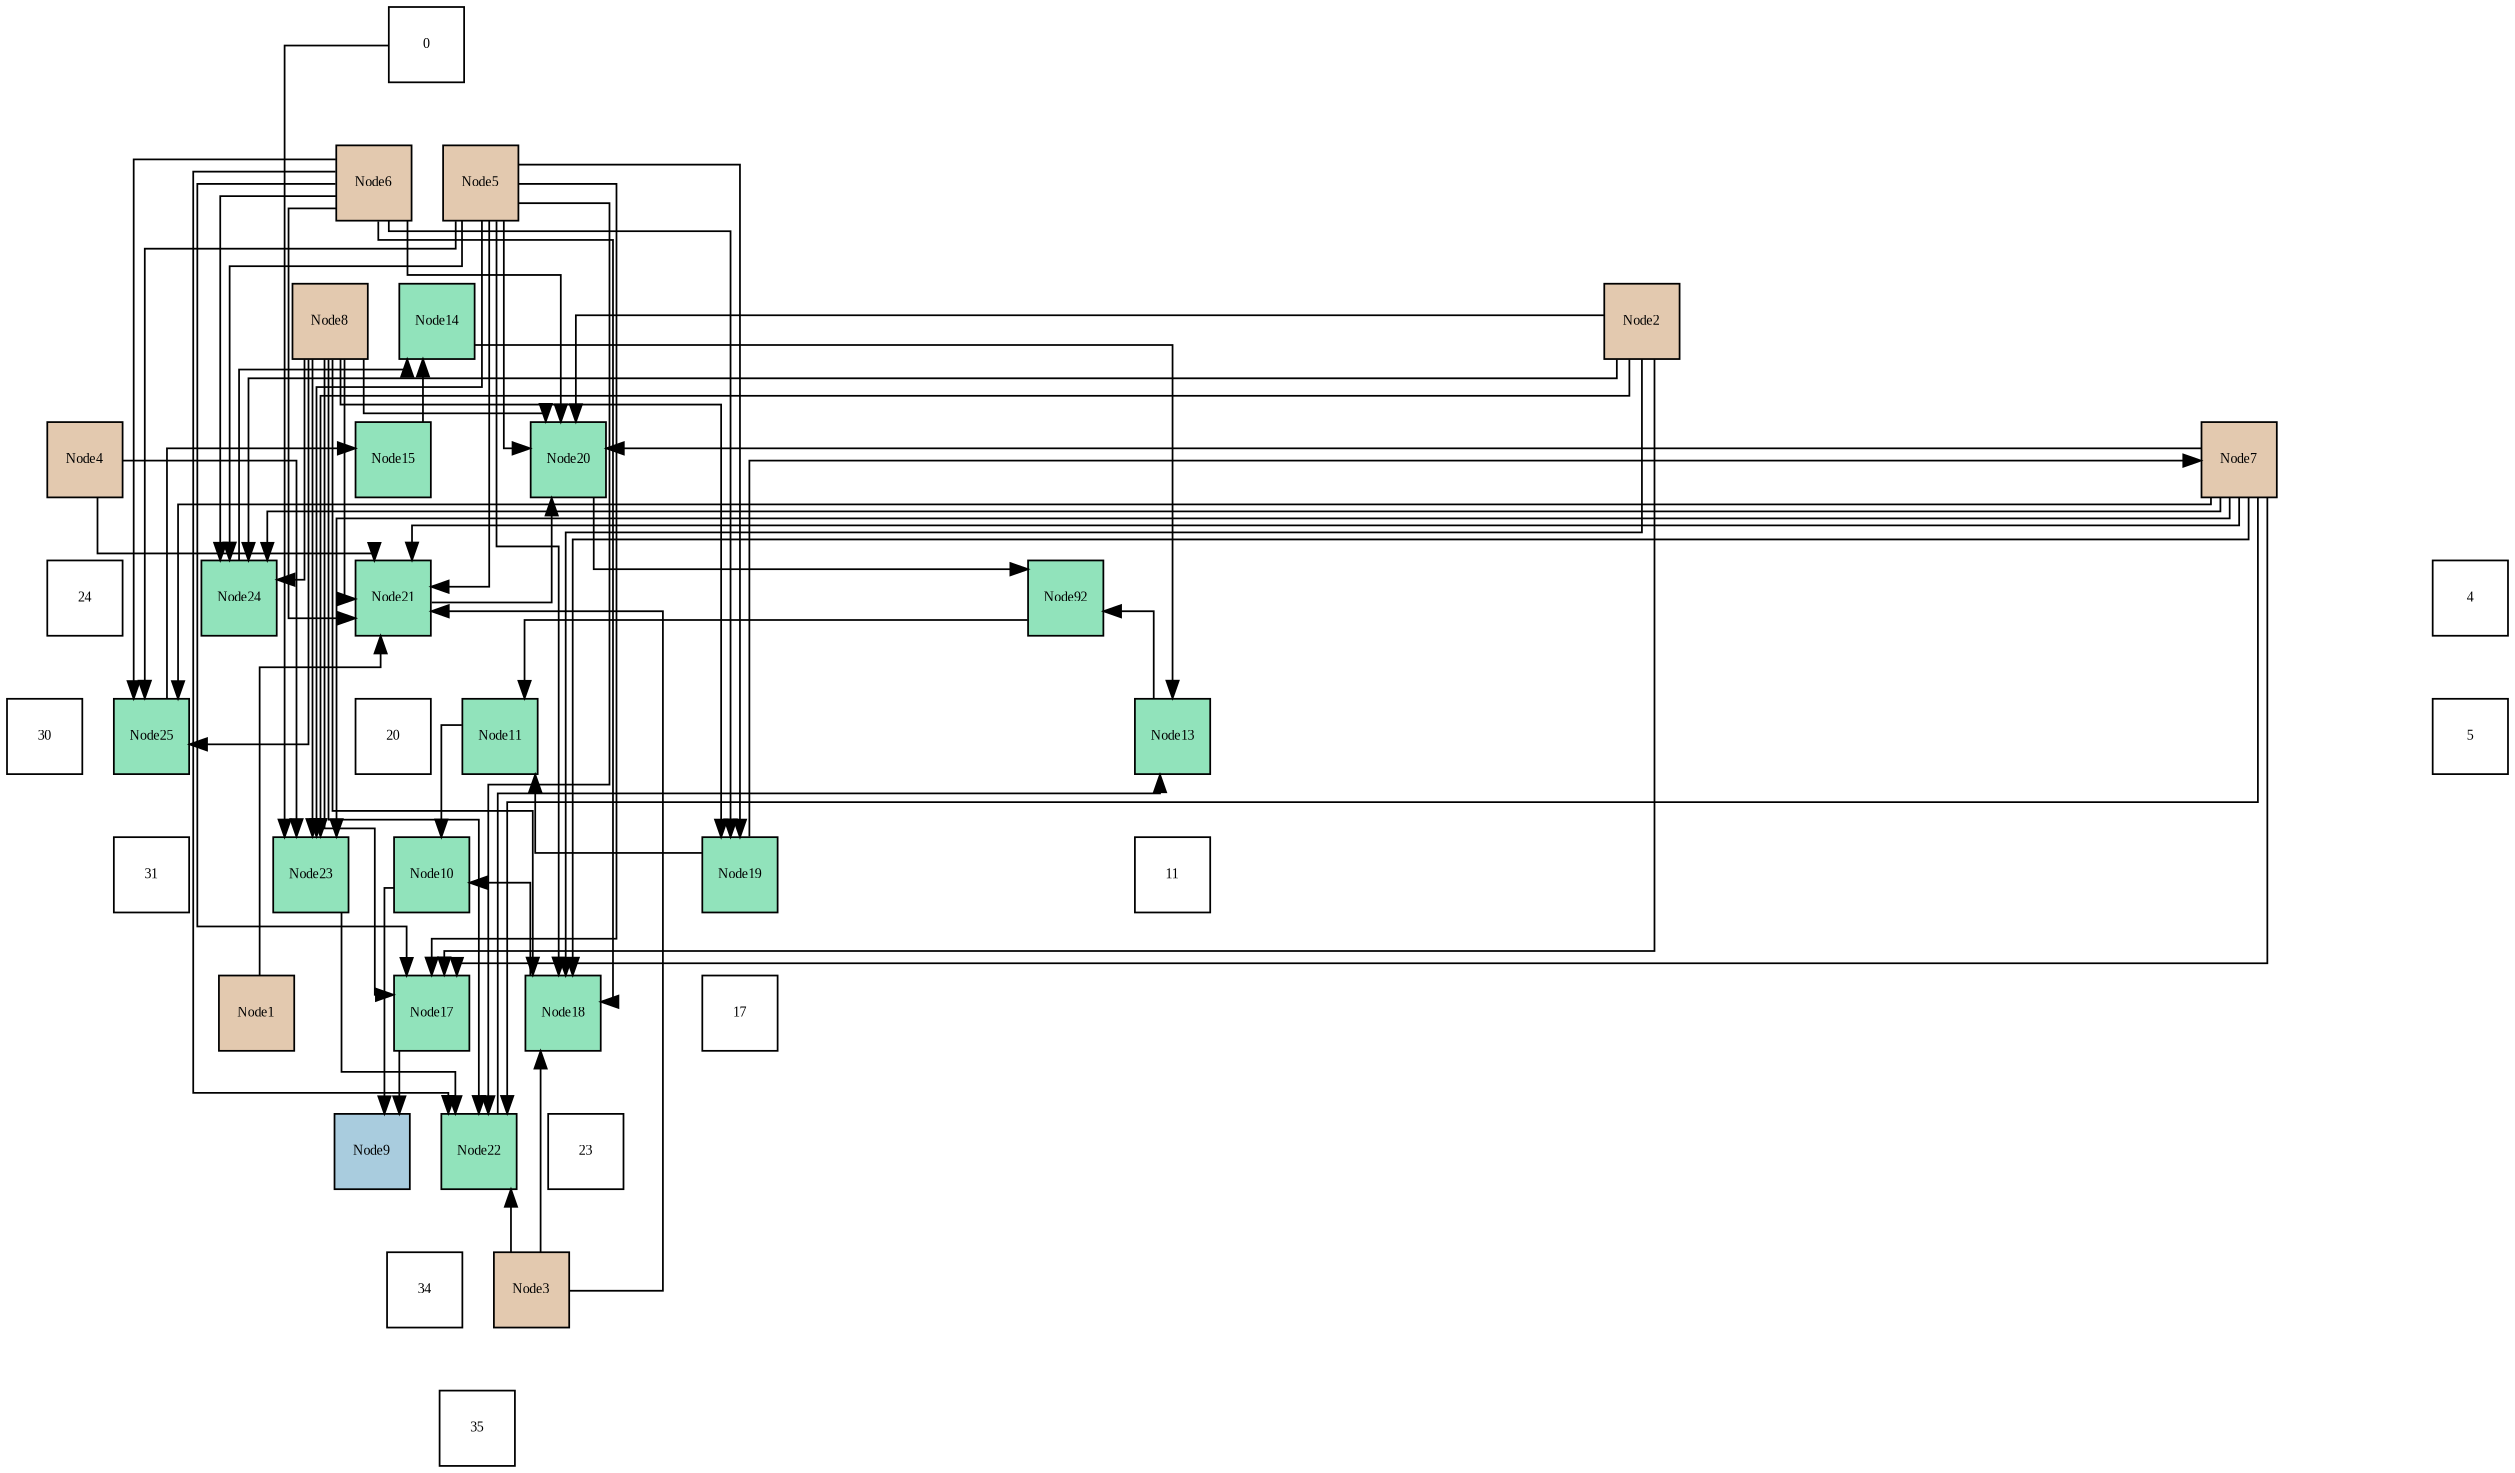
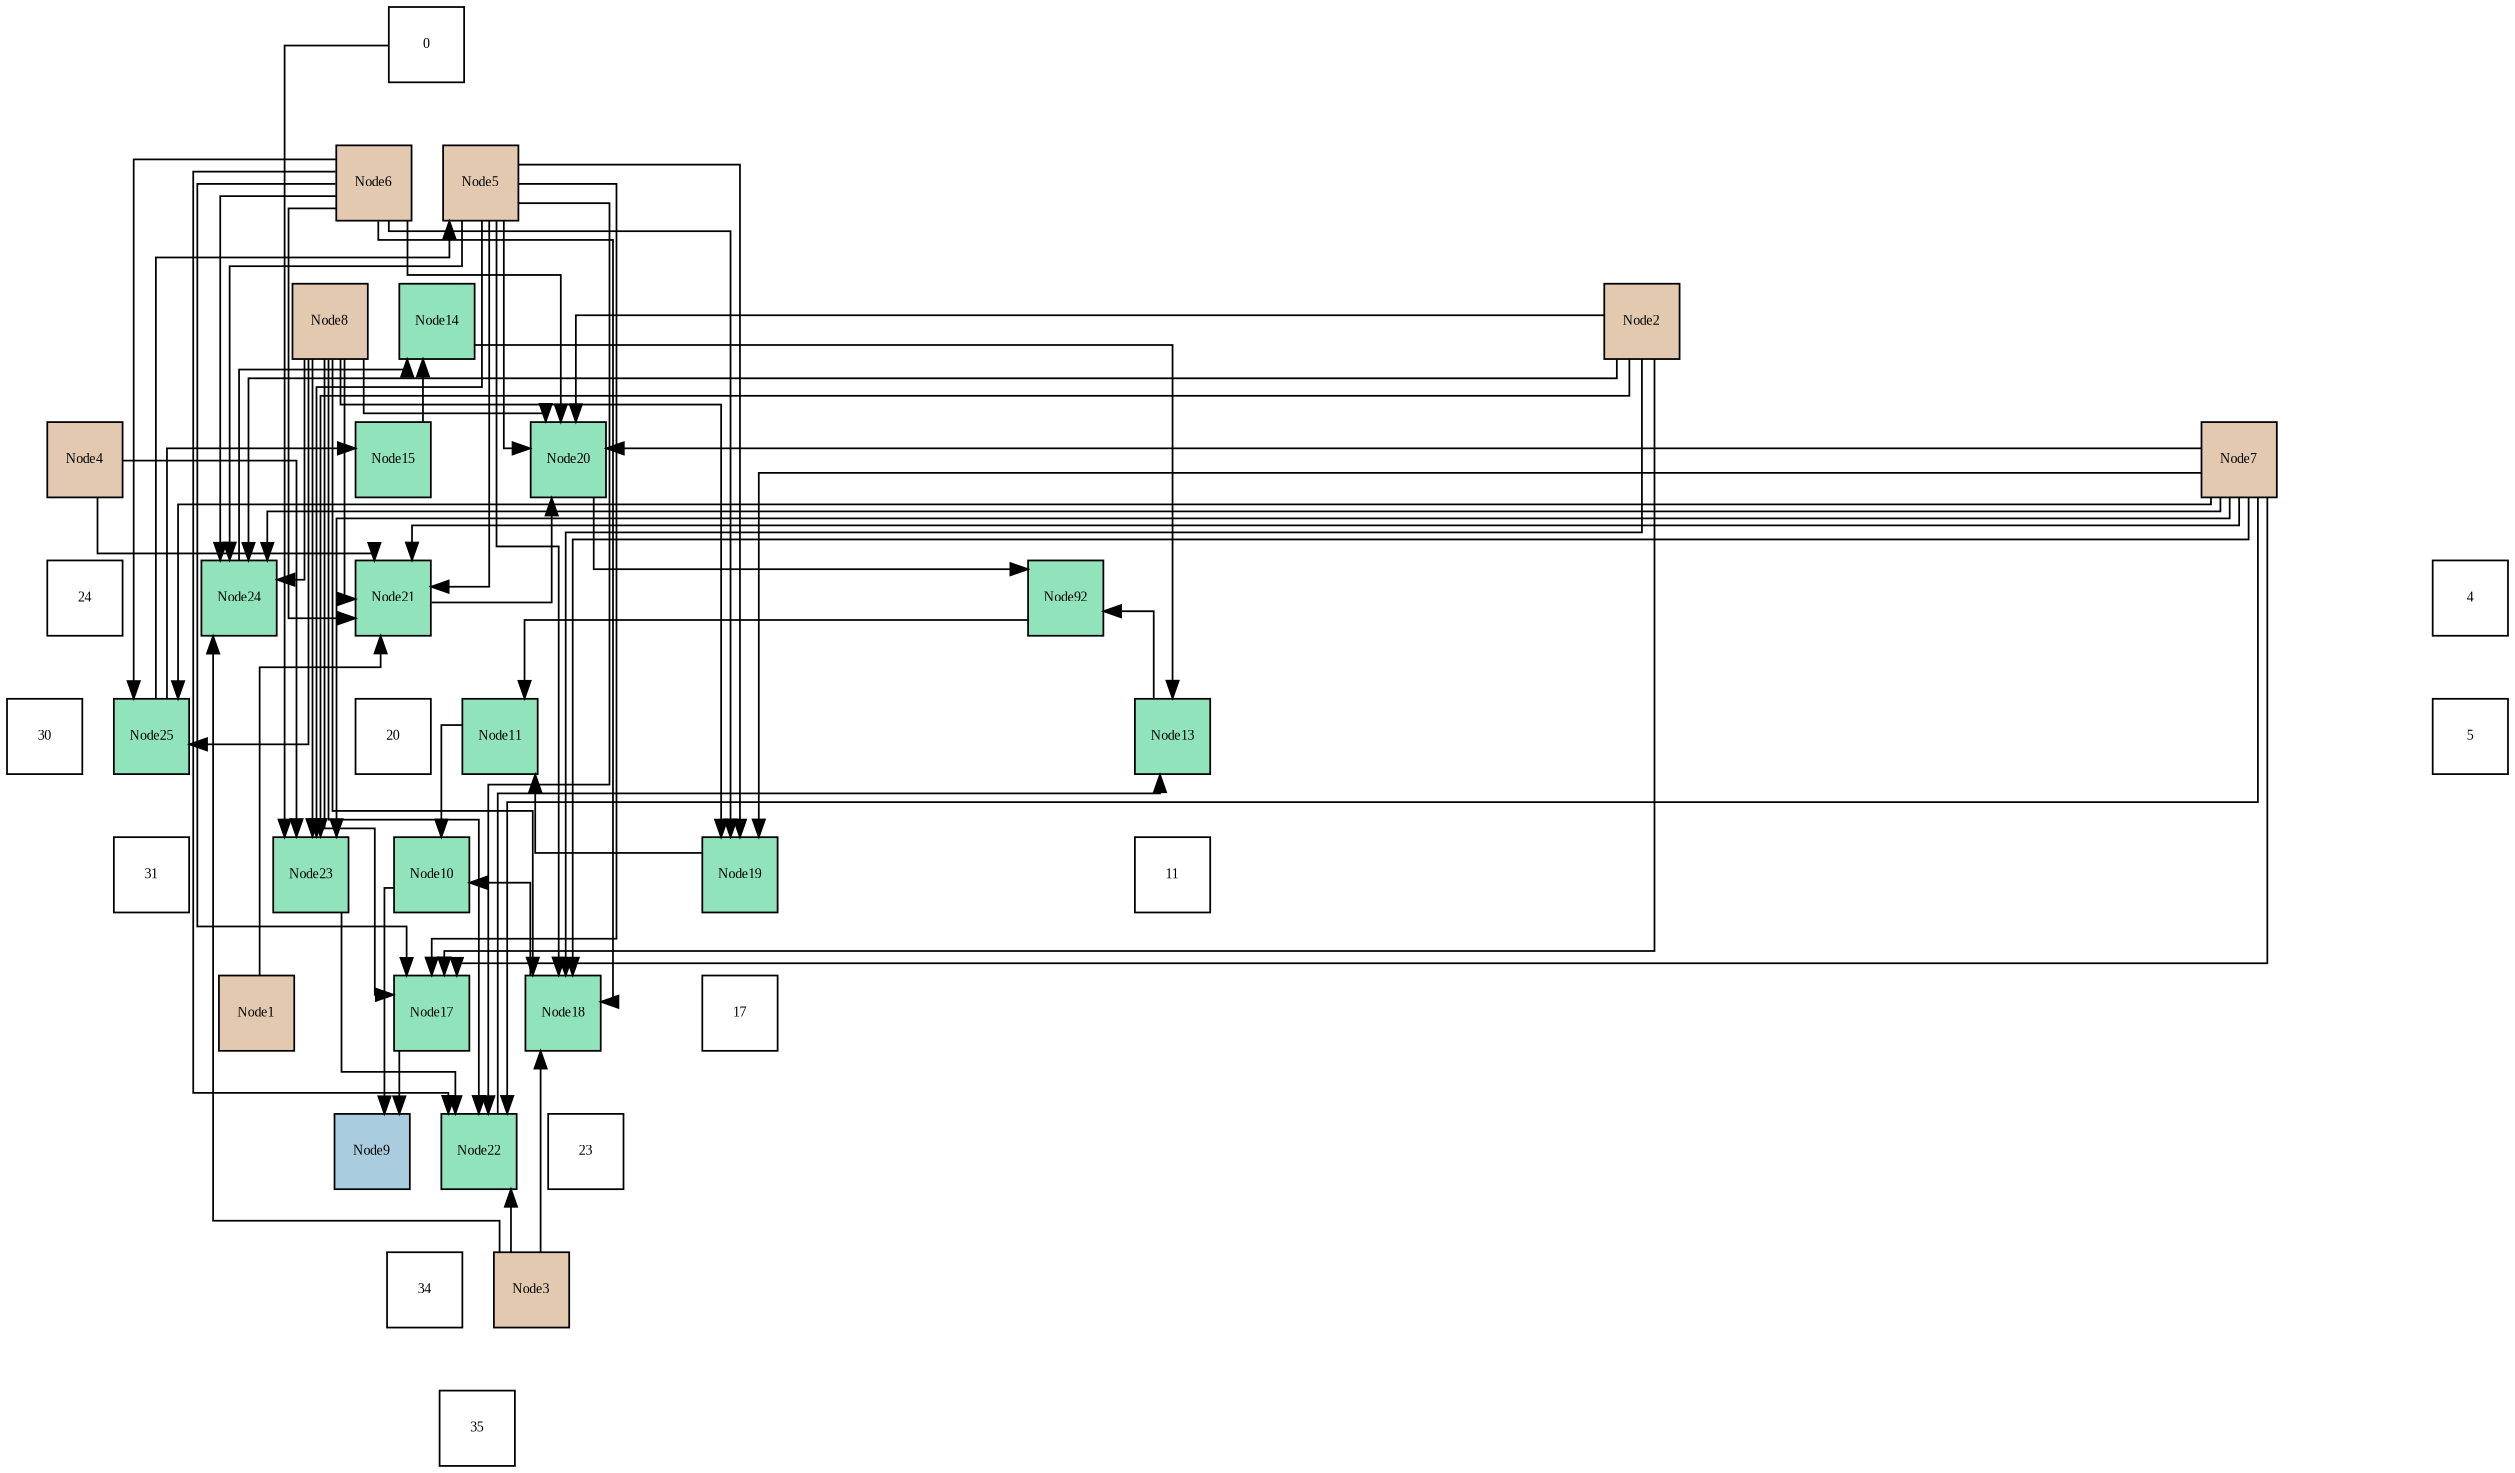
edge "Node5" -> "Node25": reversed
edge "Node19" -> "Node7": reversed
edge "Node3" -> "Node21": now "Node3" -> "Node24"
